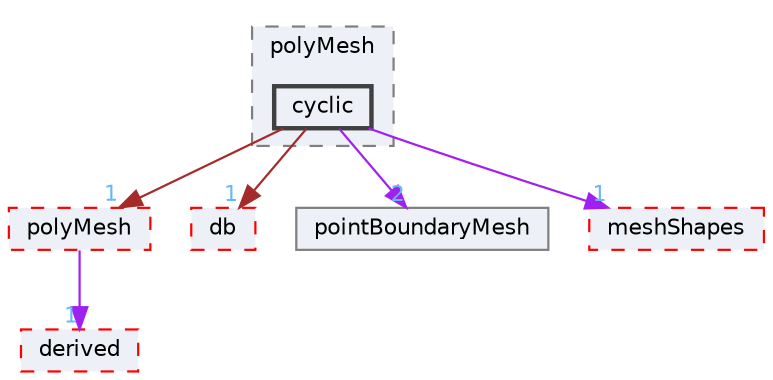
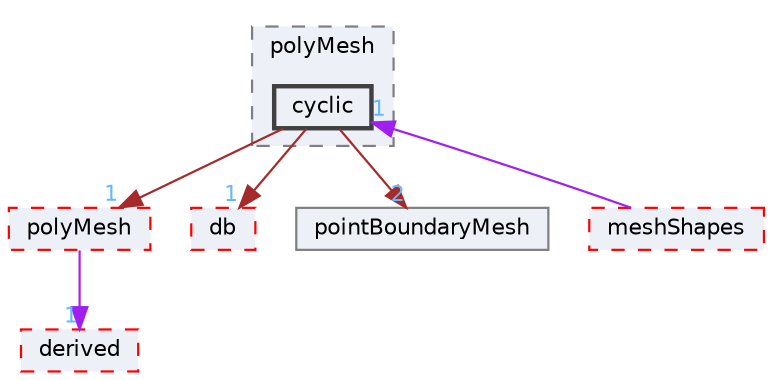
edge "cyclic" -> "pointBoundaryMesh": color purple -> brown
edge "cyclic" -> "meshShapes": reversed
